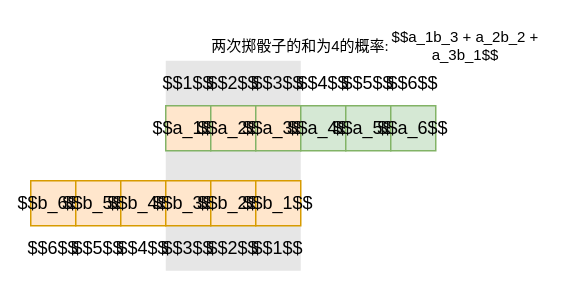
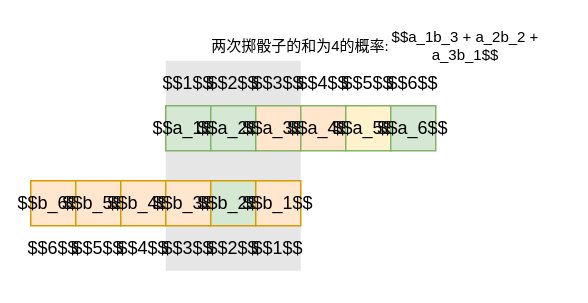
node "$$a_1$$": fillcolor #ffe6cc -> #d5e8d4
node "$$a_2$$": fillcolor #ffe6cc -> #d5e8d4
node "$$a_4$$": fillcolor #d5e8d4 -> #ffe6cc
node "$$a_5$$": fillcolor #d5e8d4 -> #fff2cc
node "$$b_2$$": fillcolor #ffe6cc -> #d5e8d4
